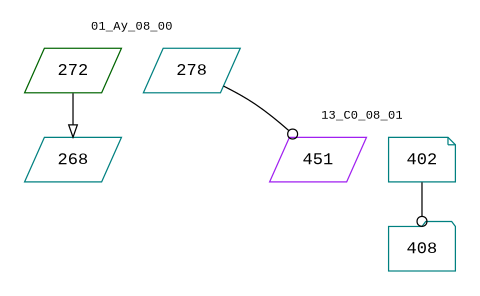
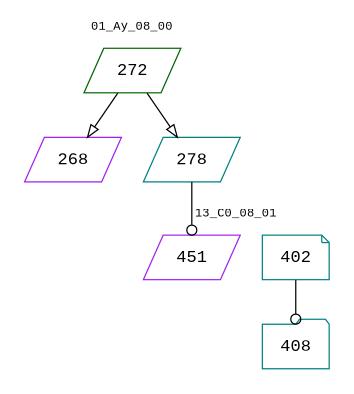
edge "272" -> "278": added
node "268": color teal -> purple
